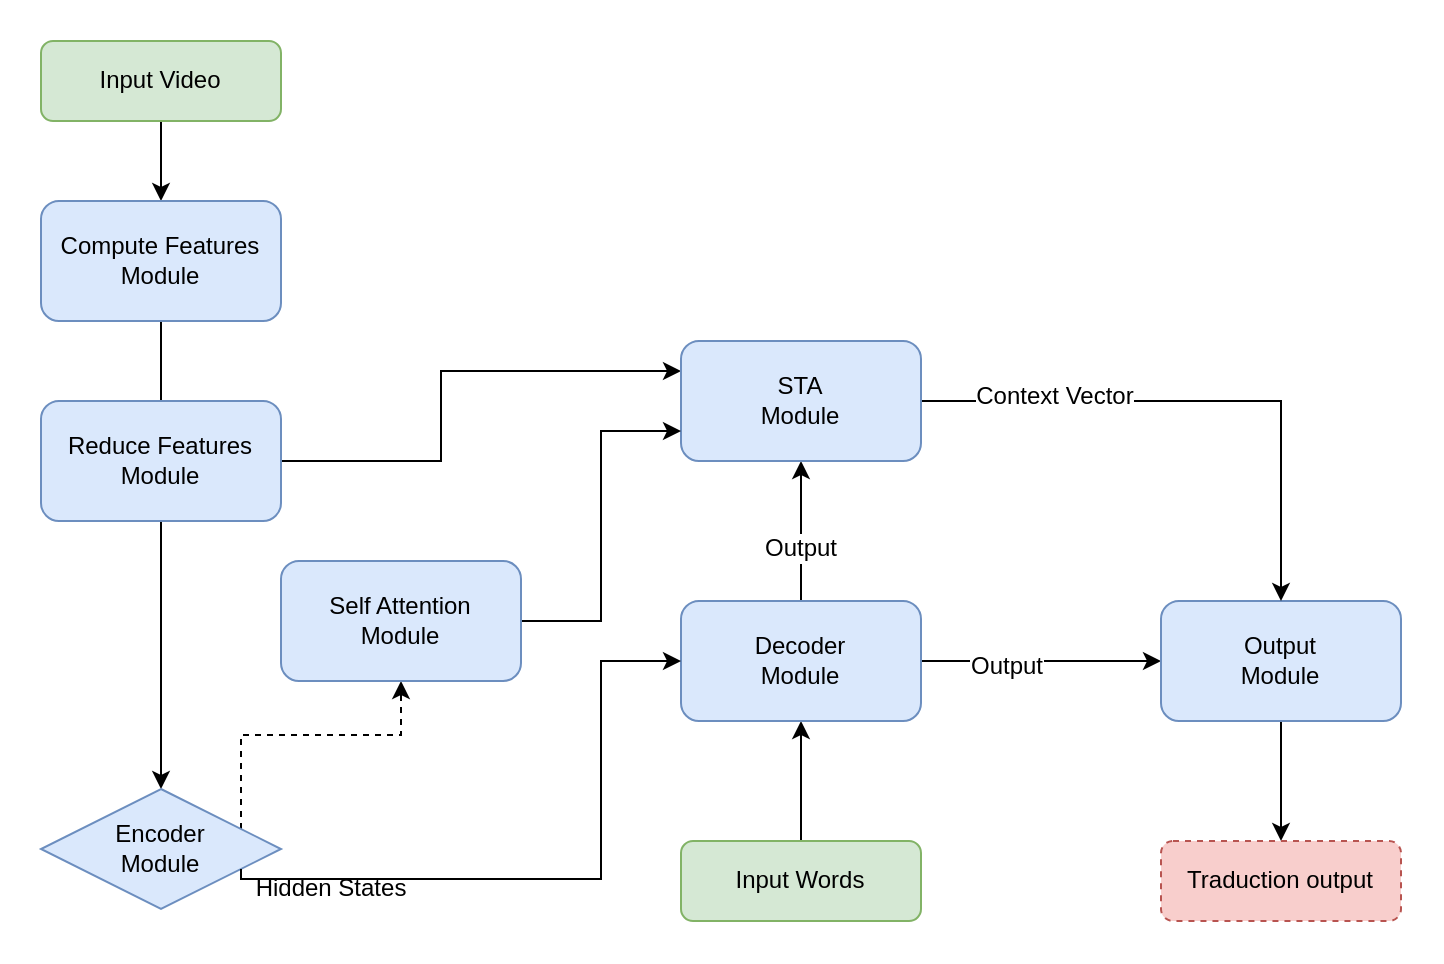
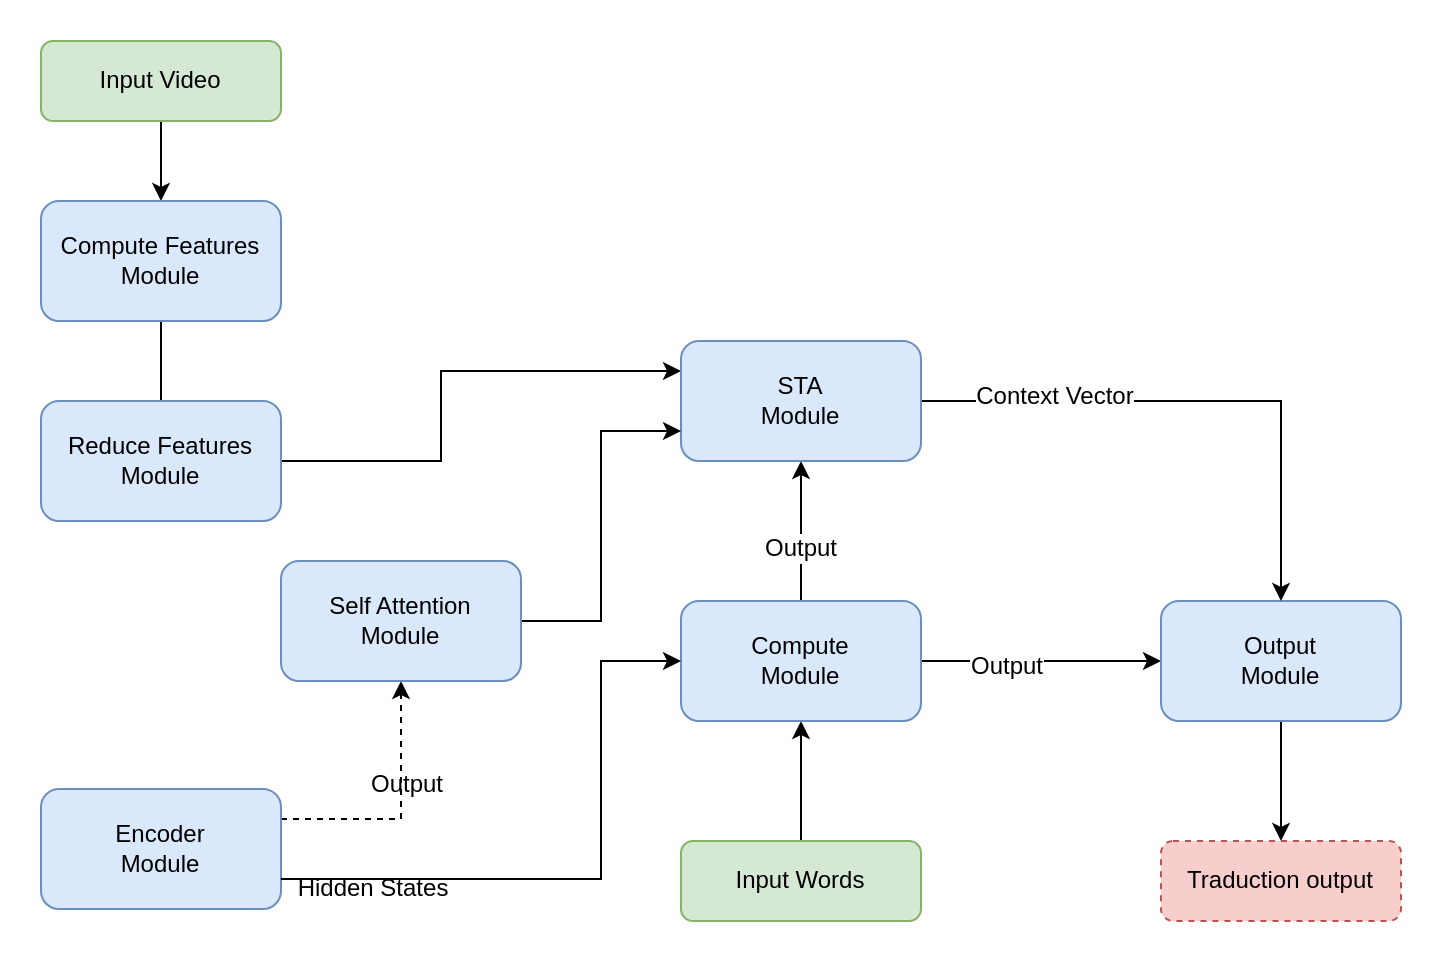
edge "Reduce Features Module" -> "Encoder Module": removed
node "Decoder Module": label "Decoder Module" -> "Compute Module"
node "Encoder Module": shape diamond -> rounded rectangle
